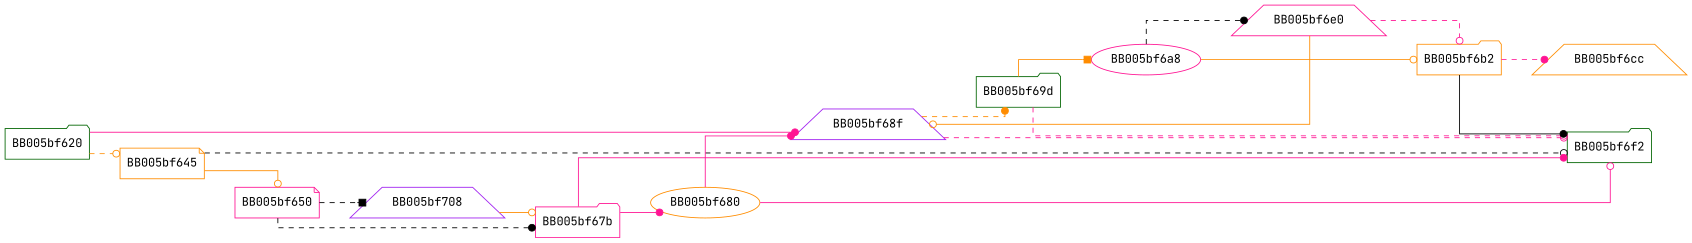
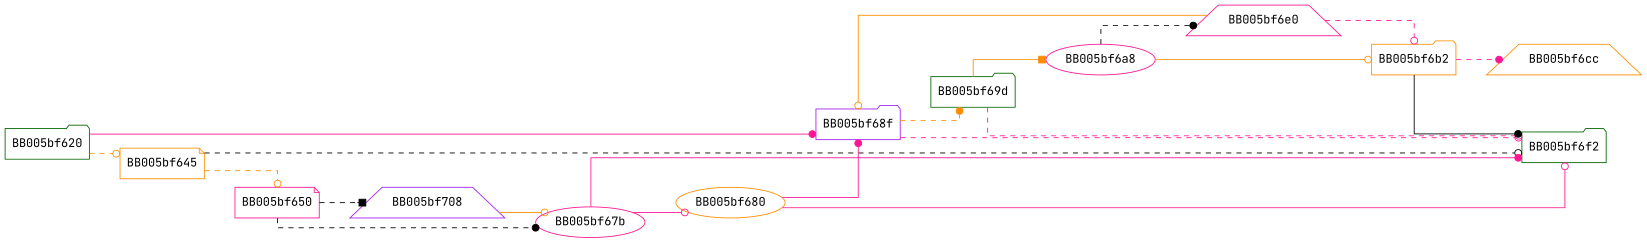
node "BB005bf68f": shape trapezium -> folder
edge "BB005bf645" -> "BB005bf650": style solid -> dashed
edge "BB005bf67b" -> "BB005bf680": arrowhead dot -> odot
node "BB005bf67b": shape folder -> ellipse
